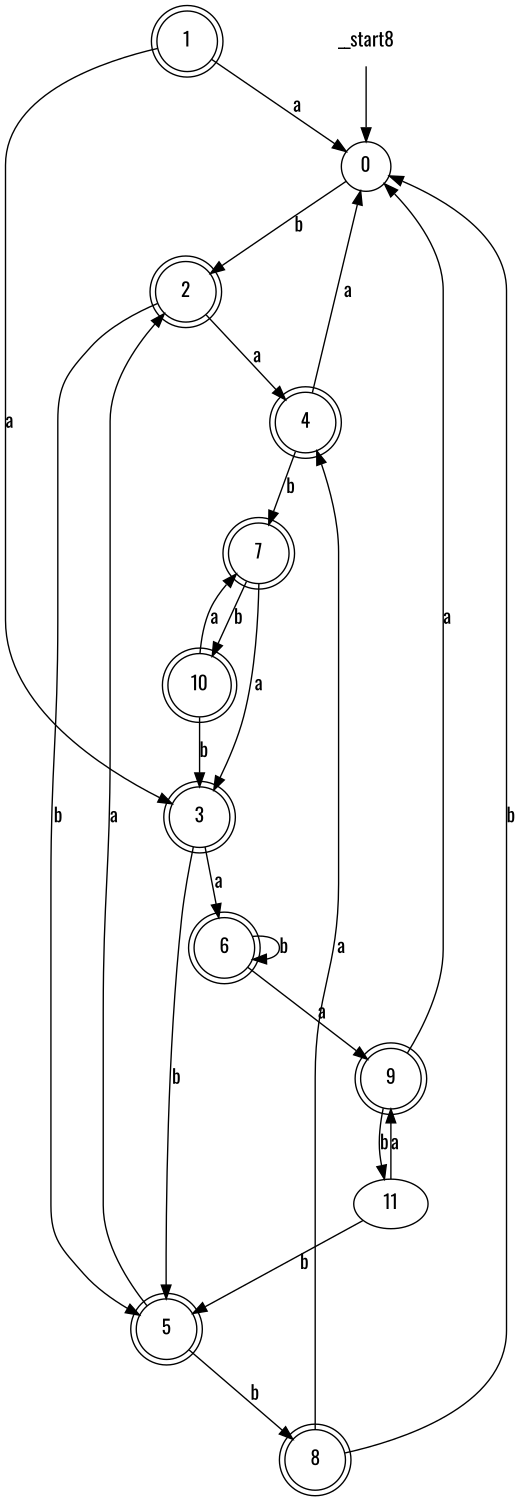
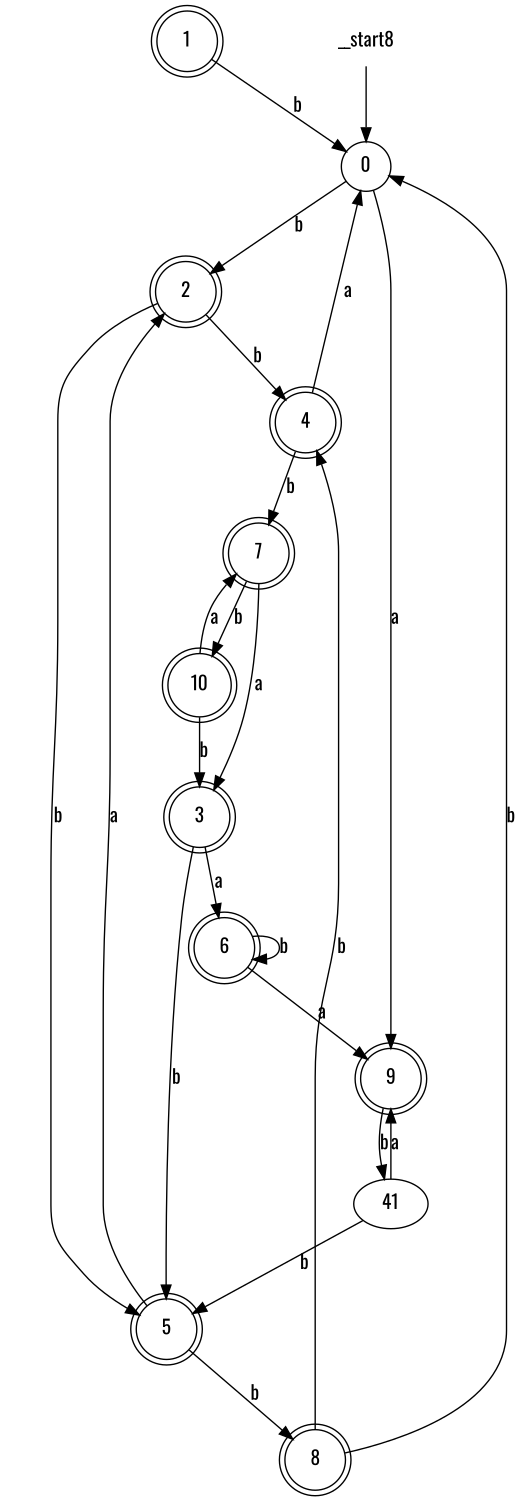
edge "1" -> "0": label "a" -> "b"
edge "2" -> "4": label "a" -> "b"
edge "1" -> "3": removed, label "a"
edge "9" -> "0": reversed
edge "8" -> "4": label "a" -> "b"
node "11": label "11" -> "41"
